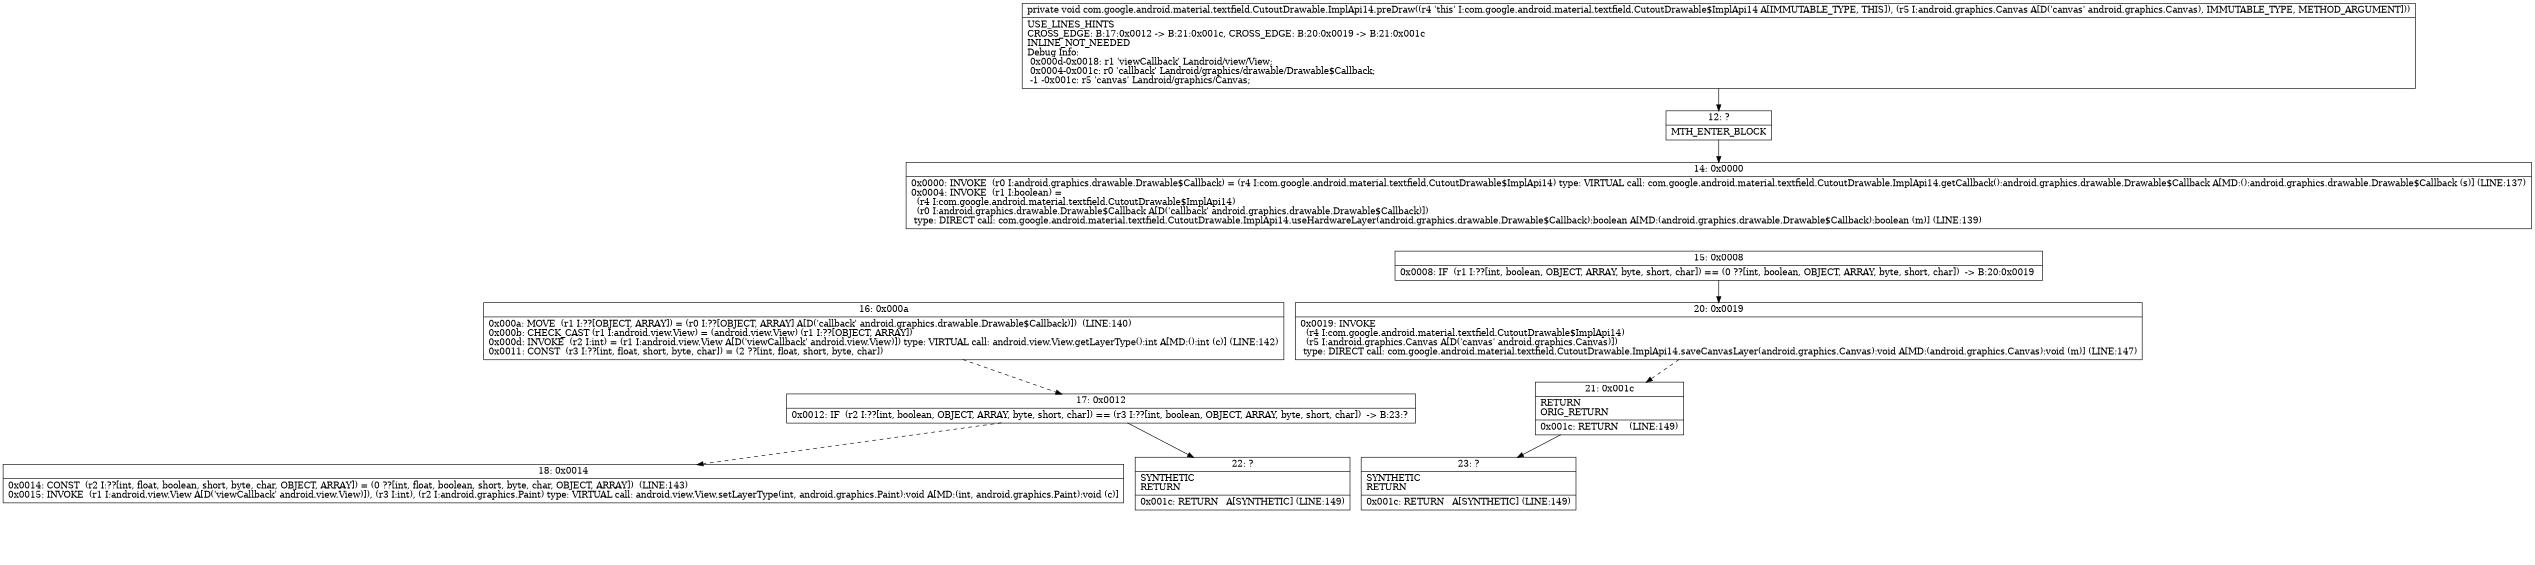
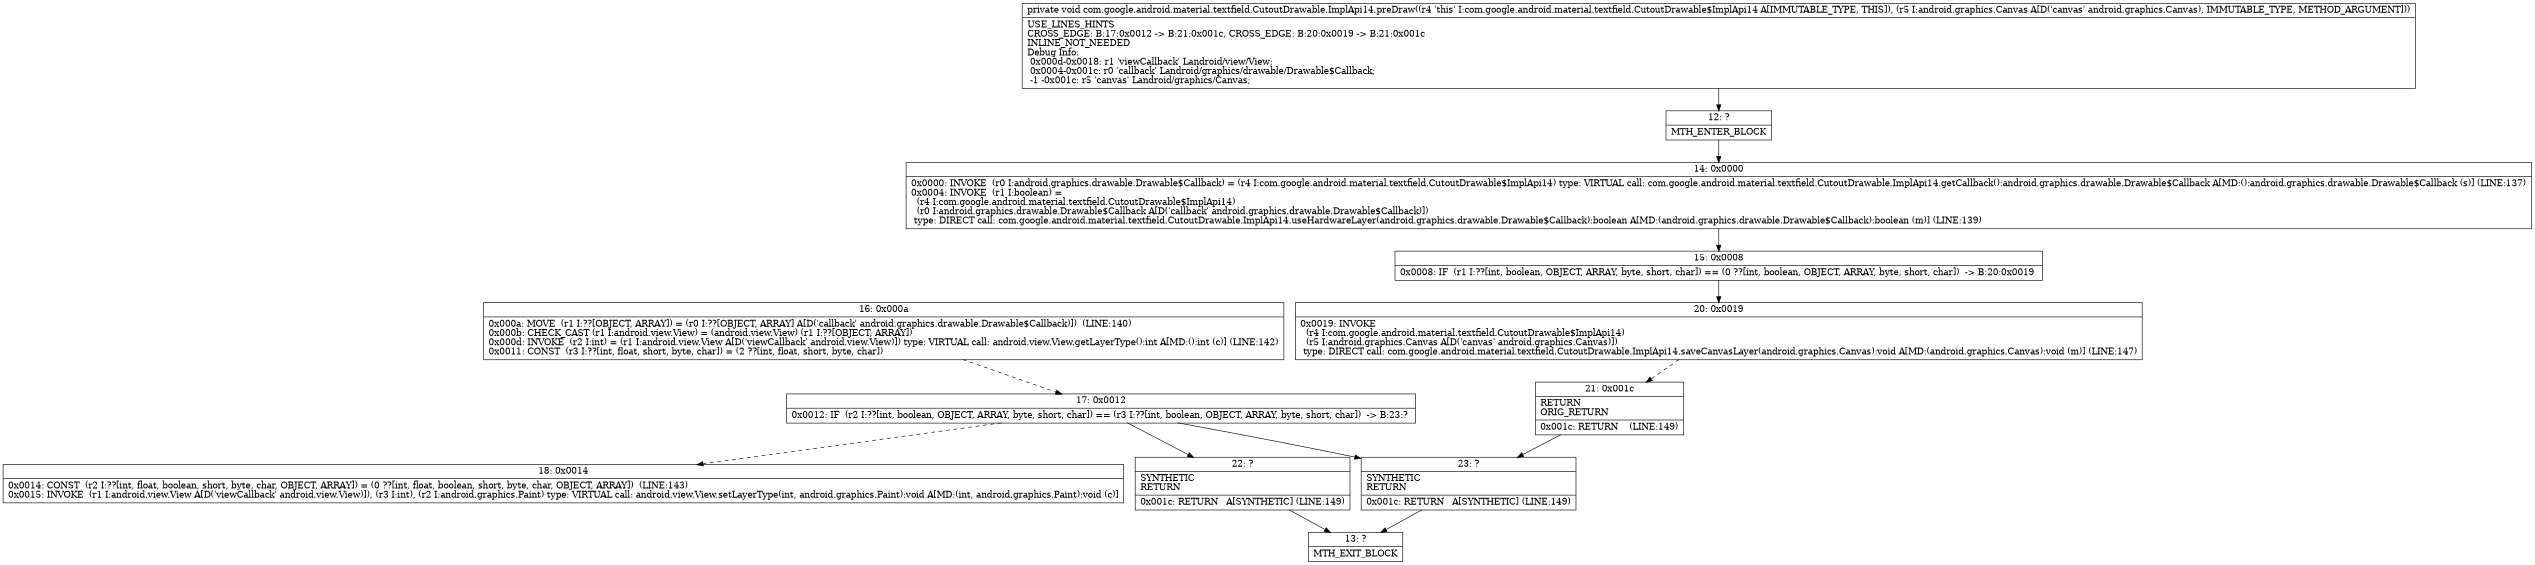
edge "14: 0x0000" -> "15: 0x0008": added
edge "17: 0x0012" -> "23: ?": added
node "13: ?": added
